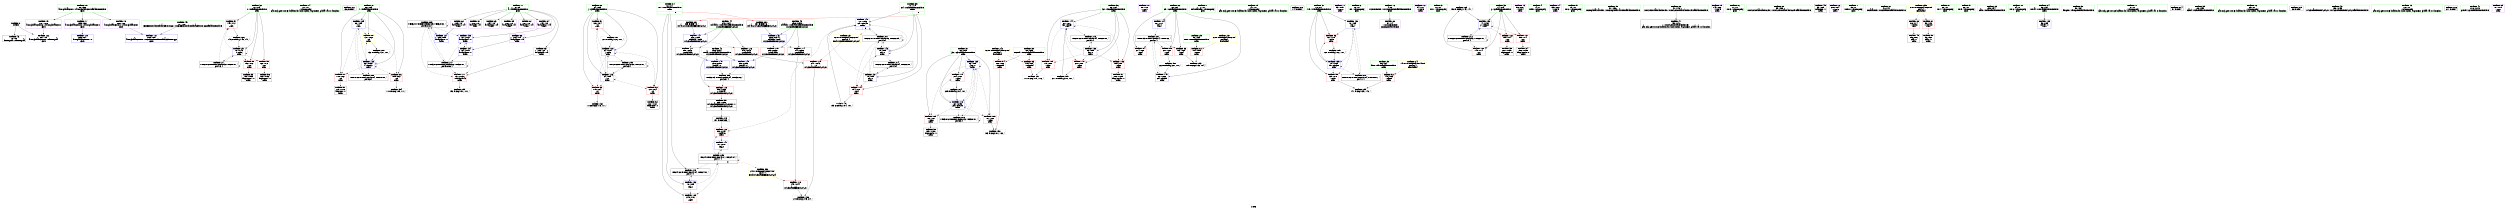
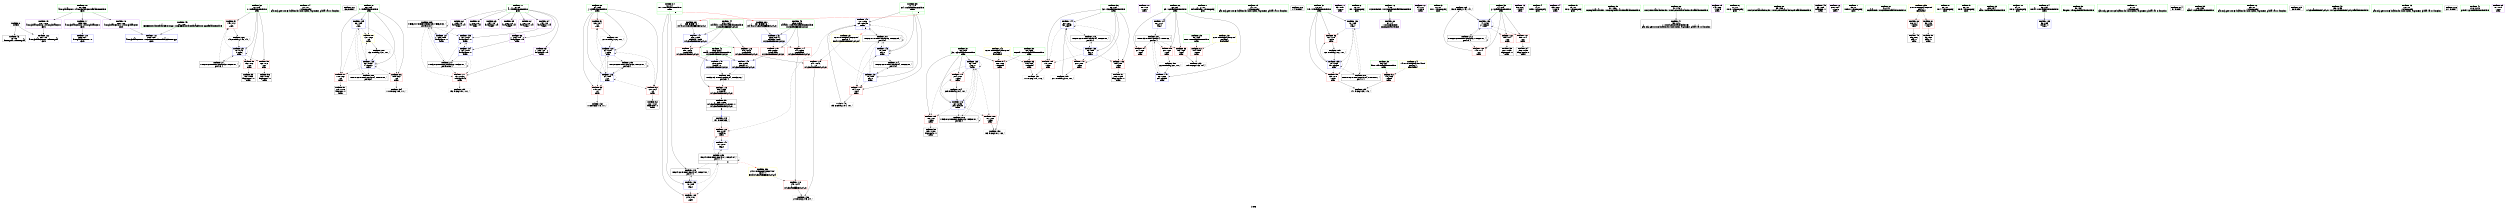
edge "NodeID: 37" -> "NodeID: 108": now "NodeID: 37" -> "NodeID: 94"
